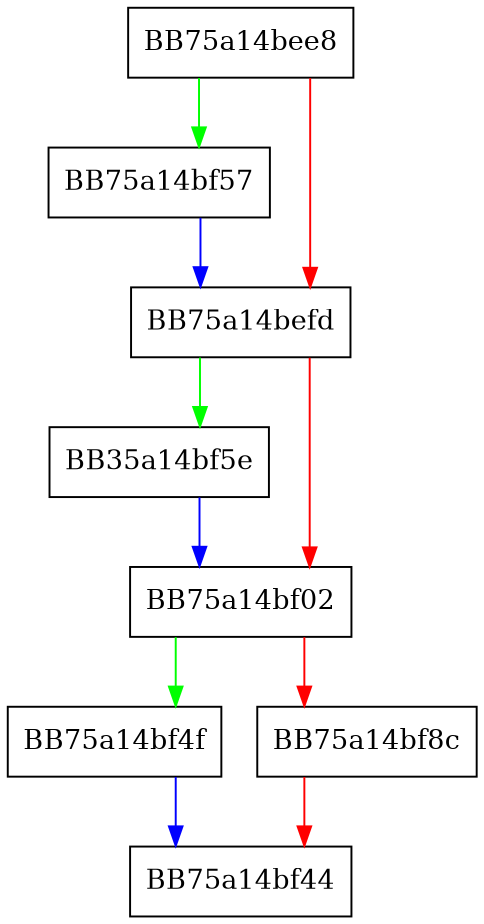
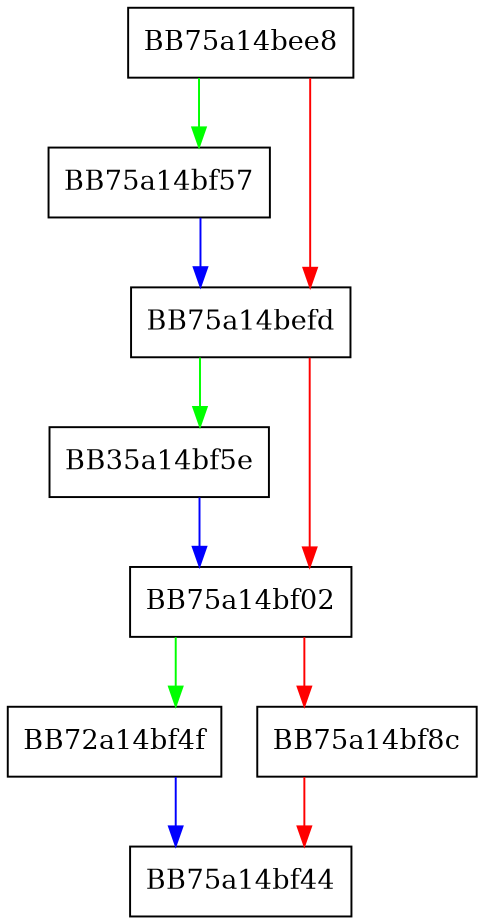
node "BB75a14bf4f": label "BB75a14bf4f" -> "BB72a14bf4f"
